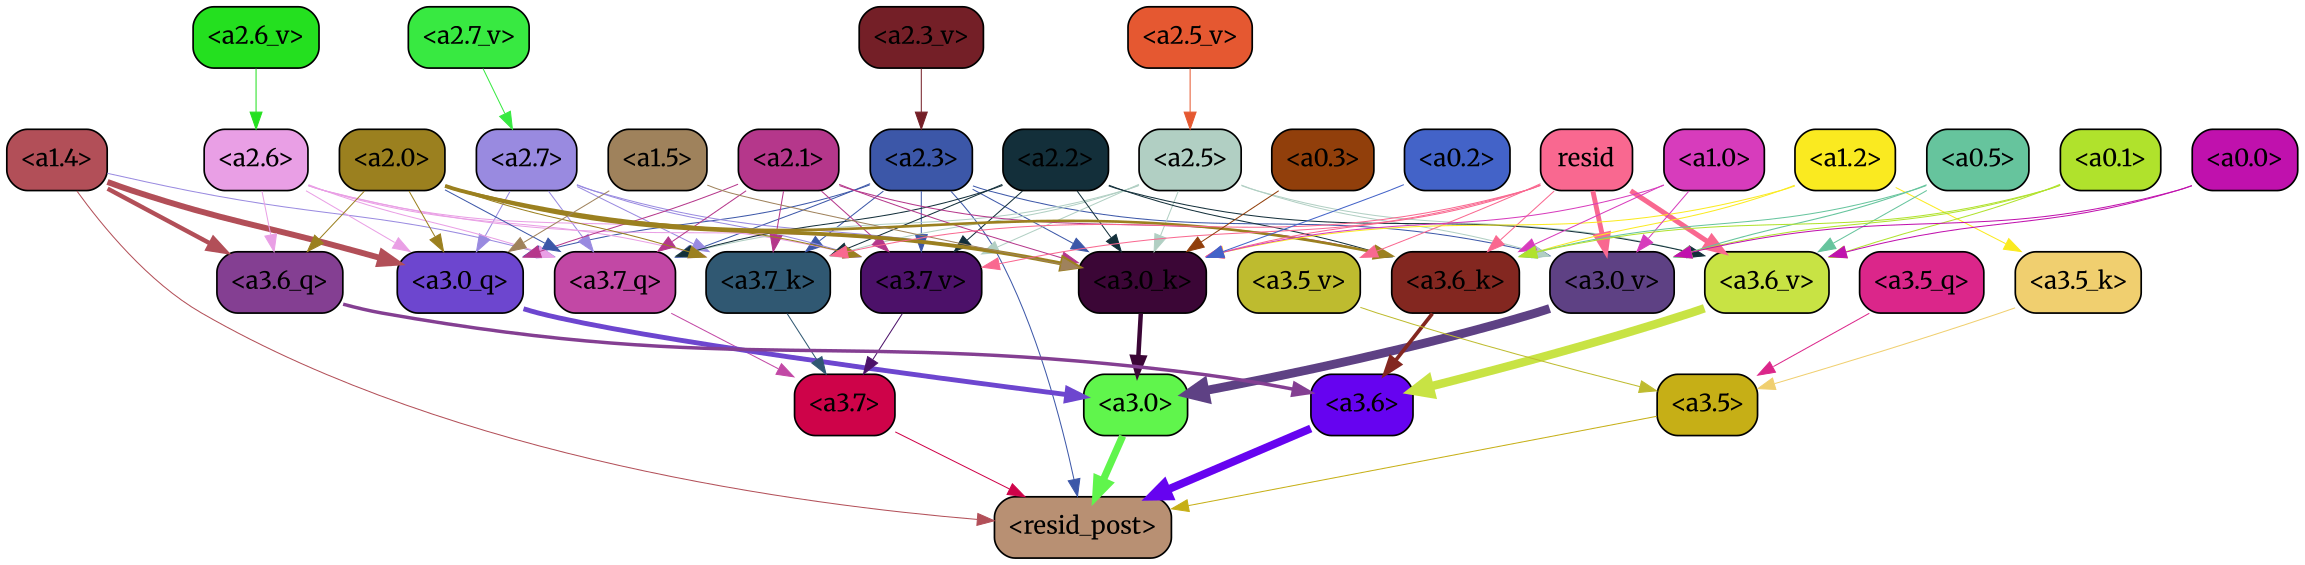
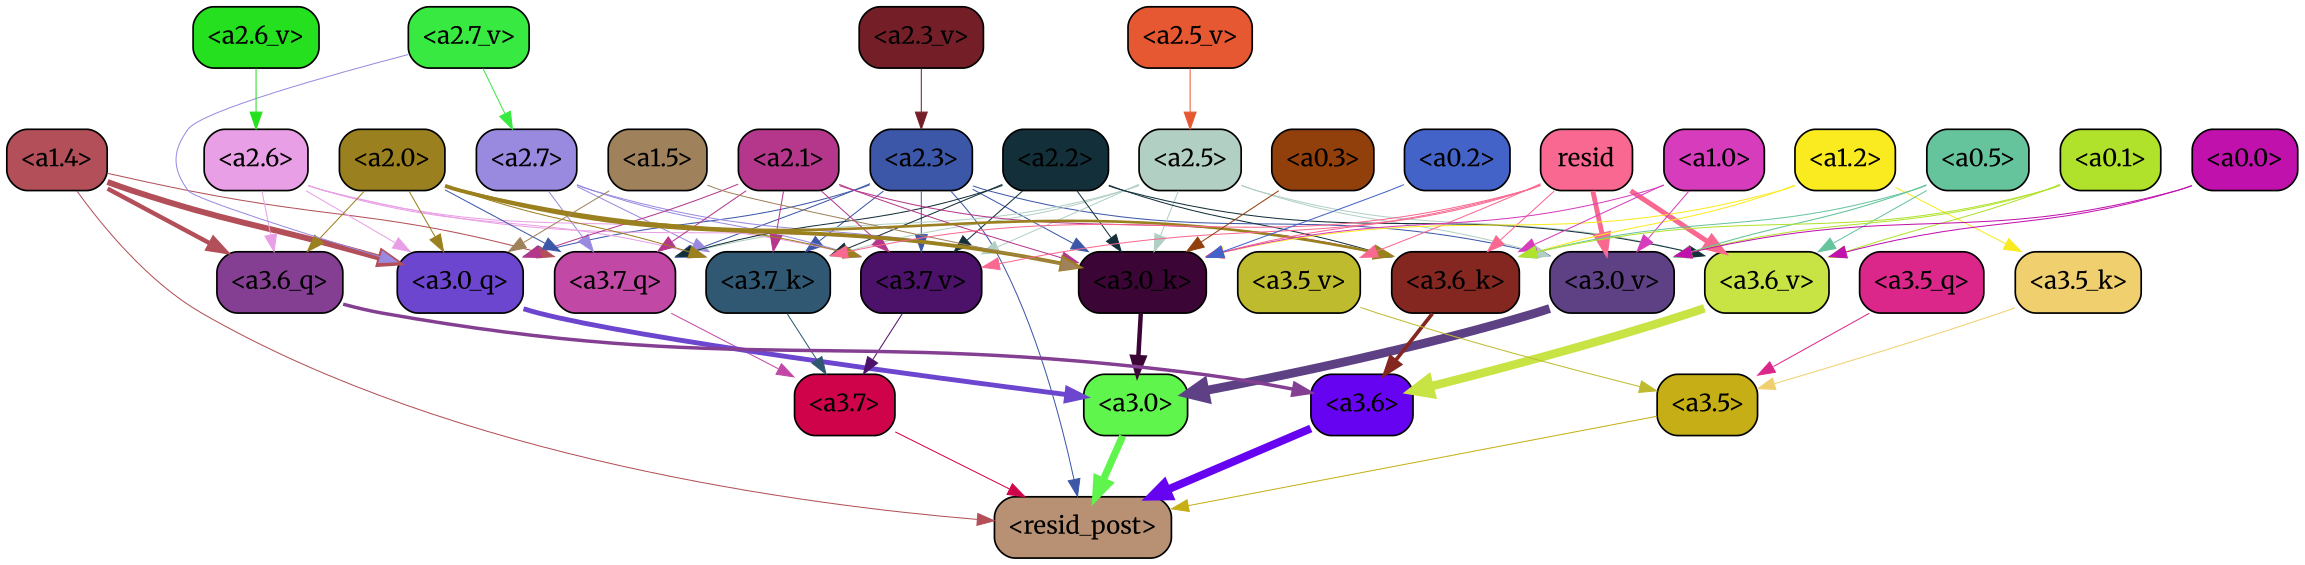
edge "<a1.4>" -> "<a3.7_q>": color #998ae0 -> #b24f58
edge "<a2.7>" -> "<a3.0_q>": now "<a2.7_v>" -> "<a3.0_q>"
edge "<a2.6>" -> "<a3.7_q>": removed
